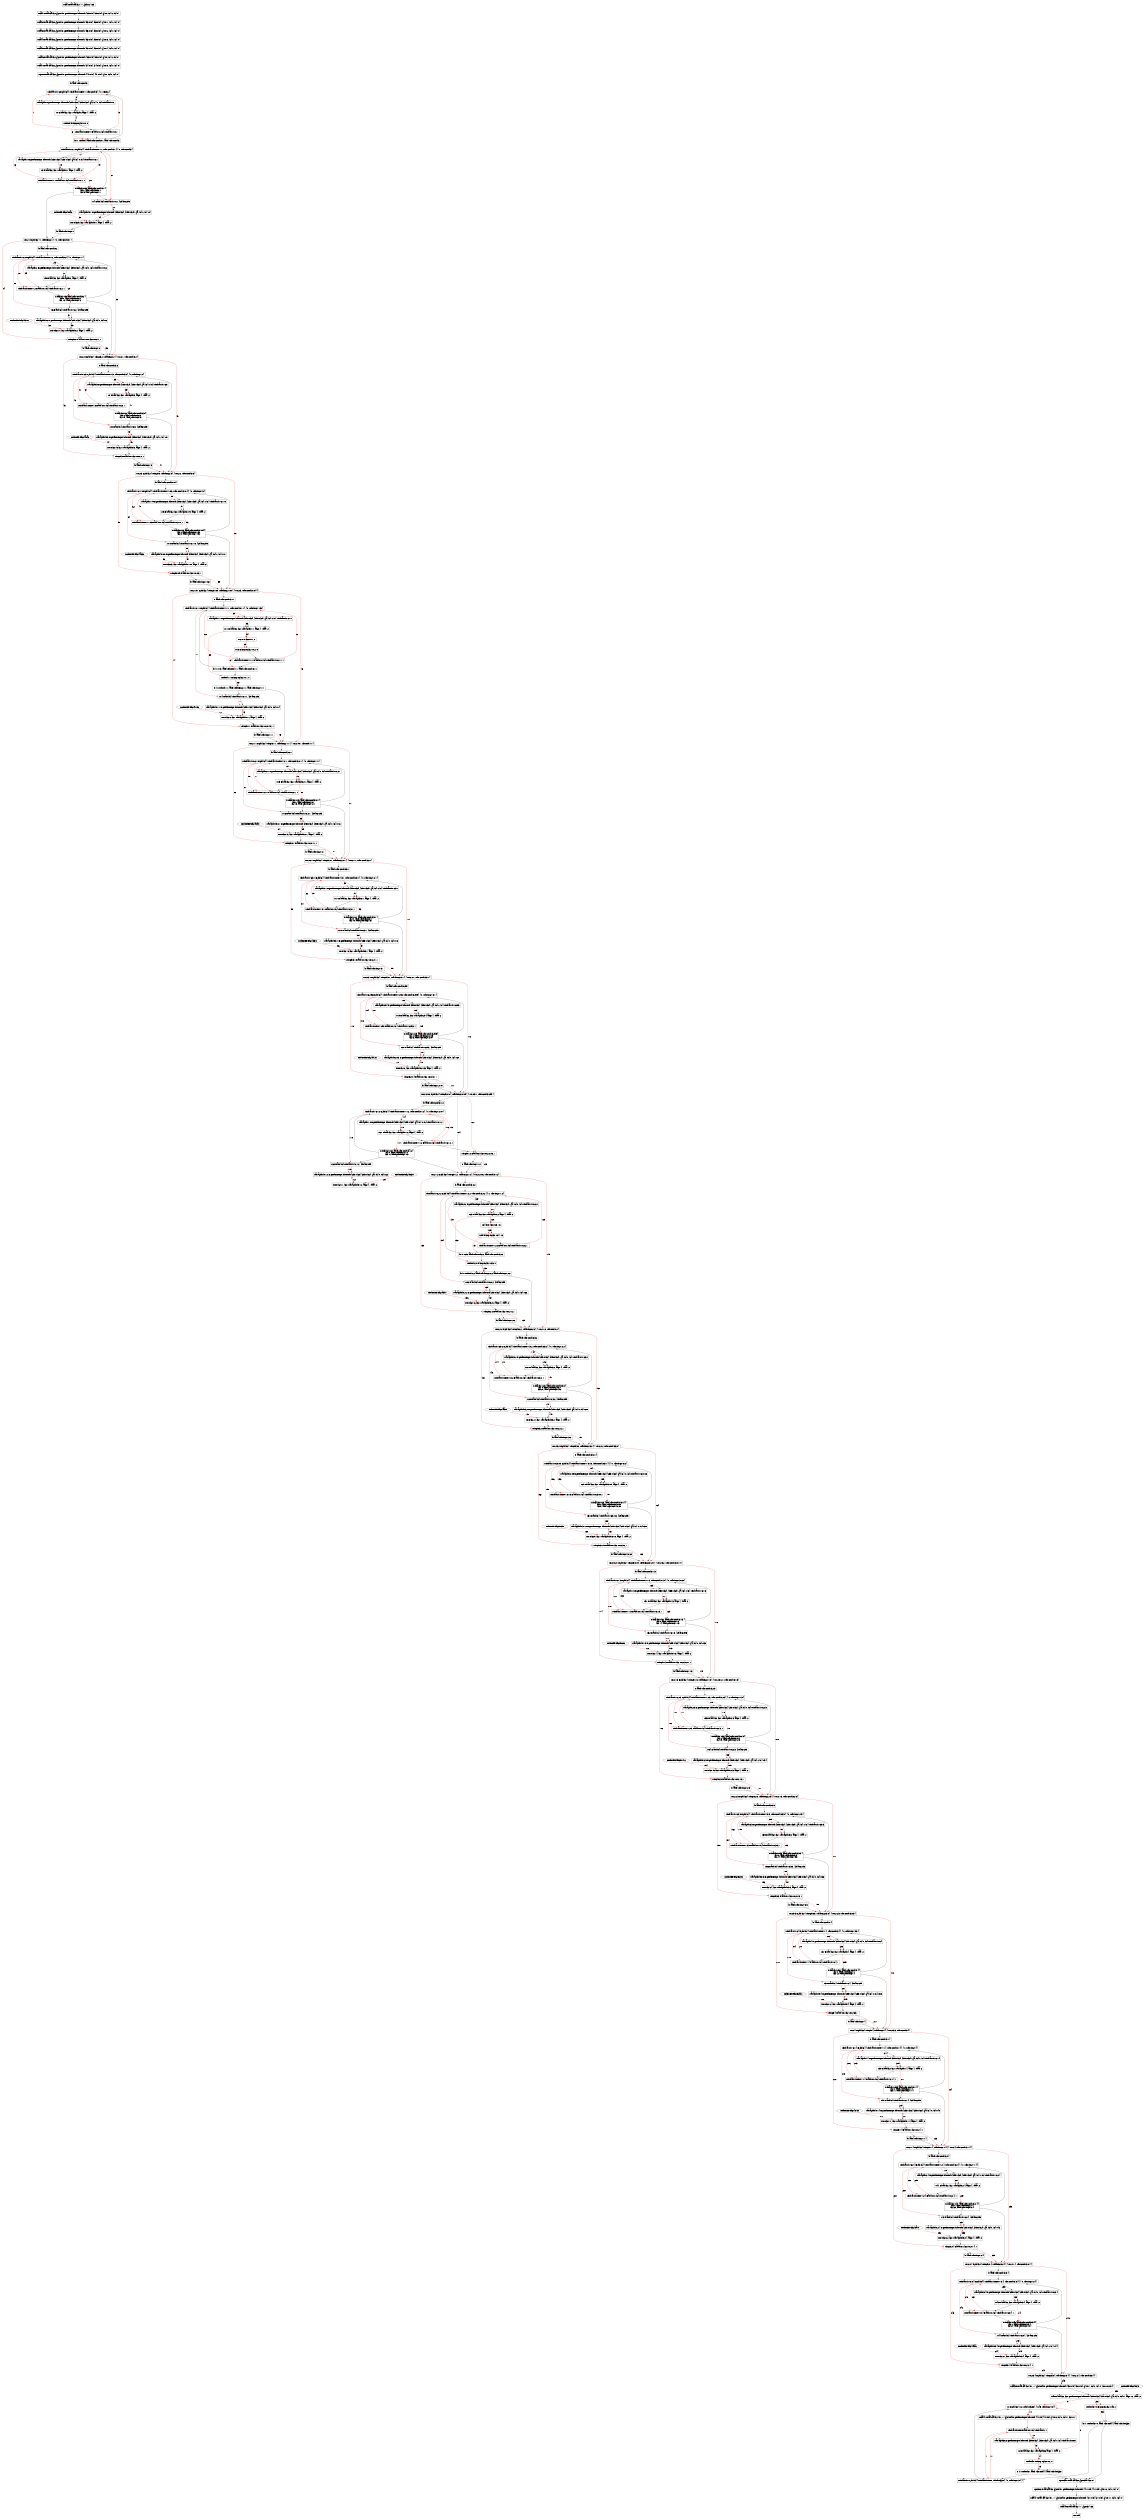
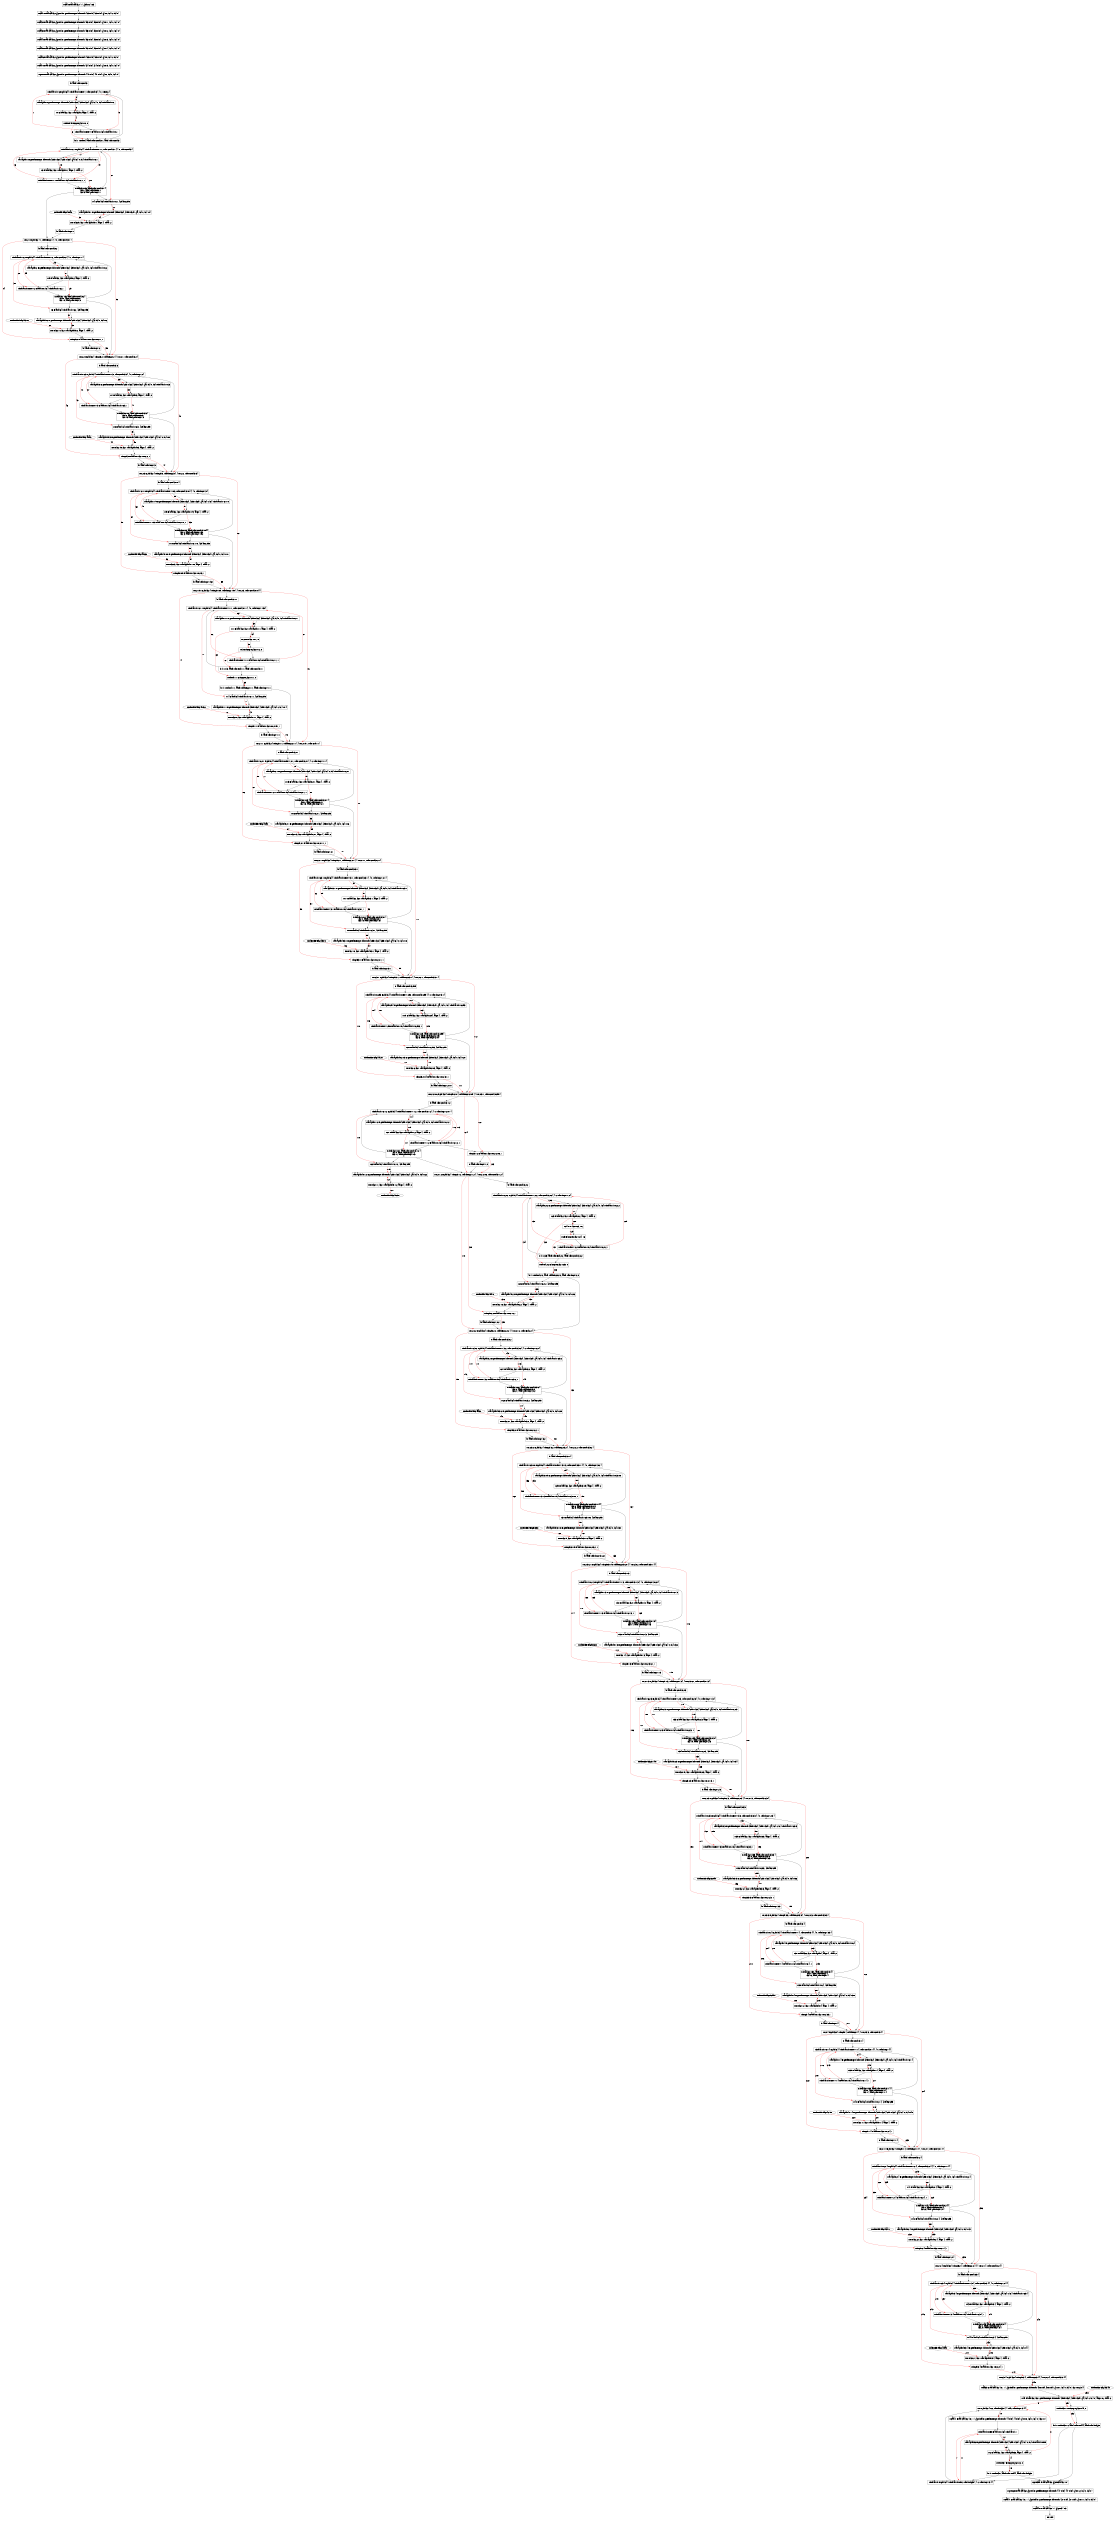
edge "Node0x5575fc24e650" -> "store i32 11, i32* %arrayidx.le.1.2, align 4, !tbaa !2": reversed
